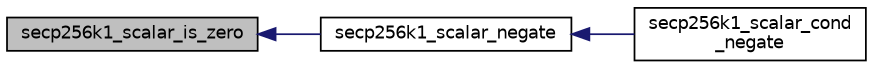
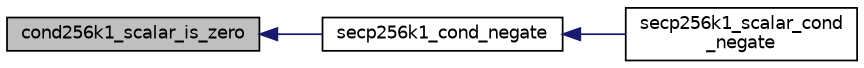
node "secp256k1_scalar_is_zero": label "secp256k1_scalar_is_zero" -> "cond256k1_scalar_is_zero"
node "secp256k1_scalar_negate": label "secp256k1_scalar_negate" -> "secp256k1_cond_negate"
